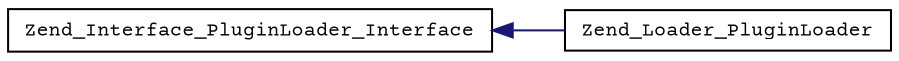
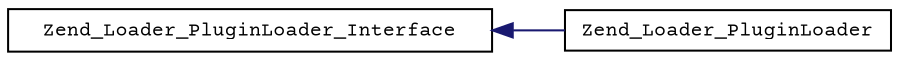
node "Zend_Interface_PluginLoader_Interface": label "Zend_Interface_PluginLoader_Interface" -> "Zend_Loader_PluginLoader_Interface"
